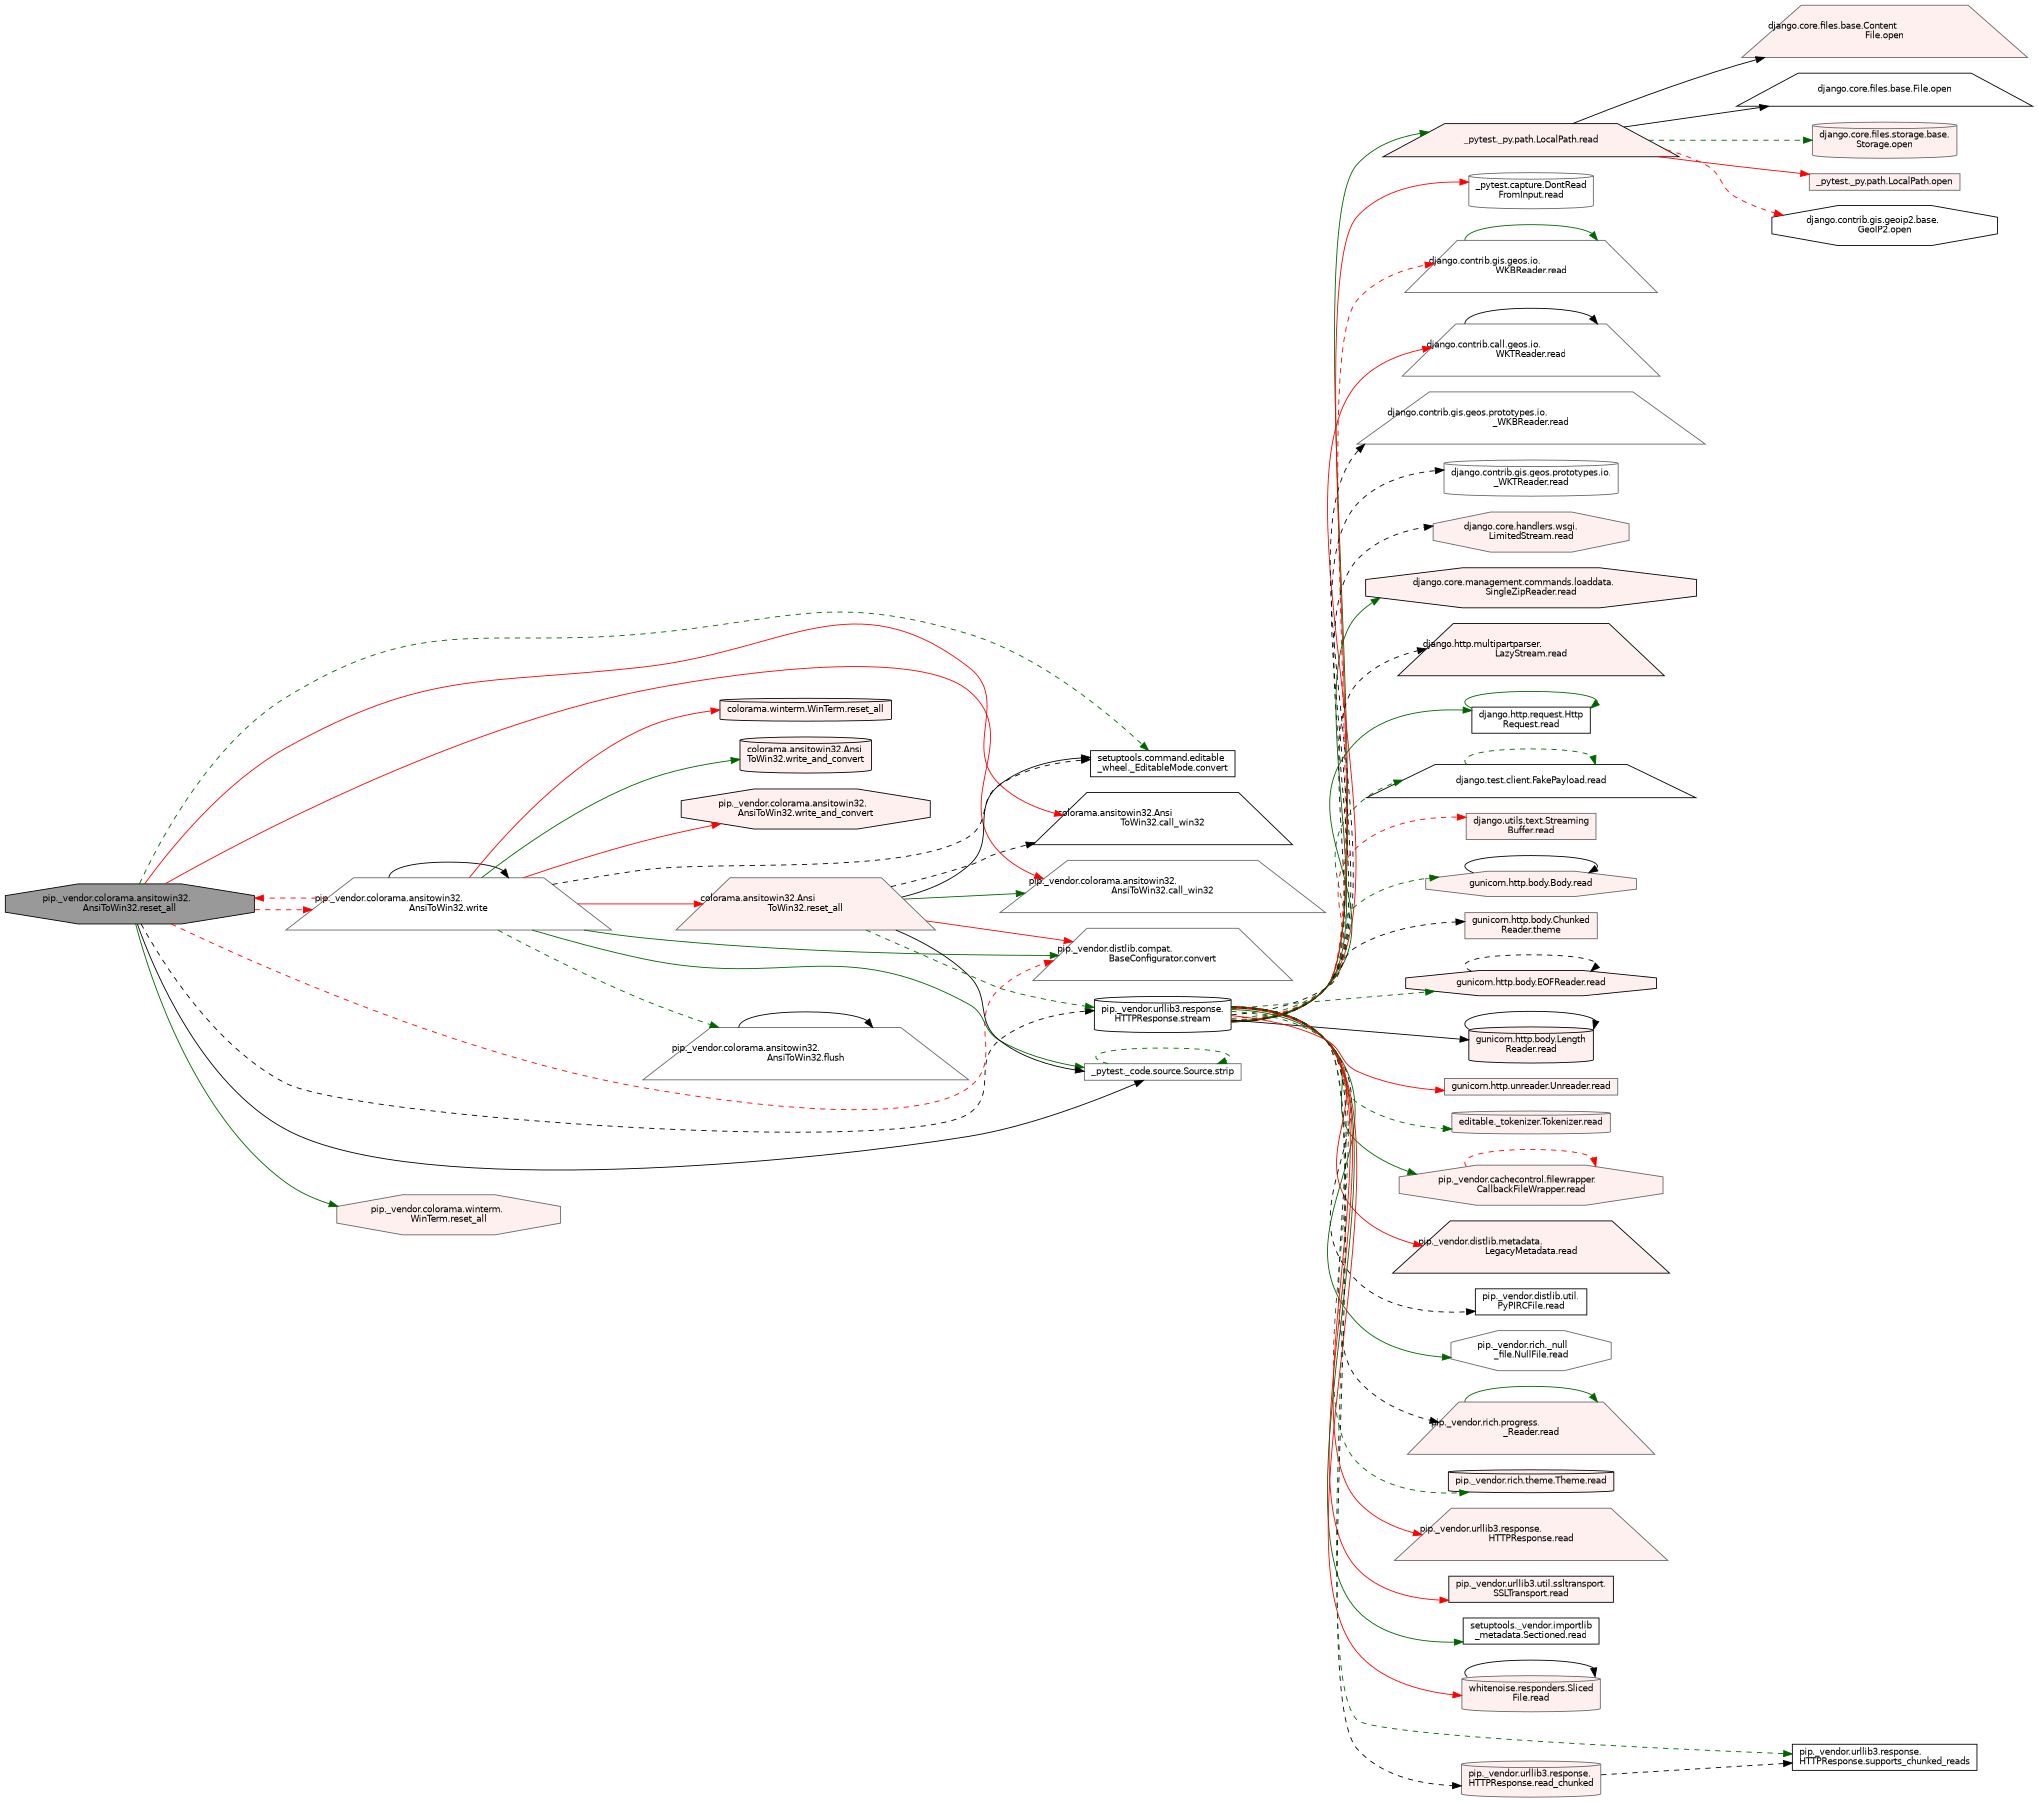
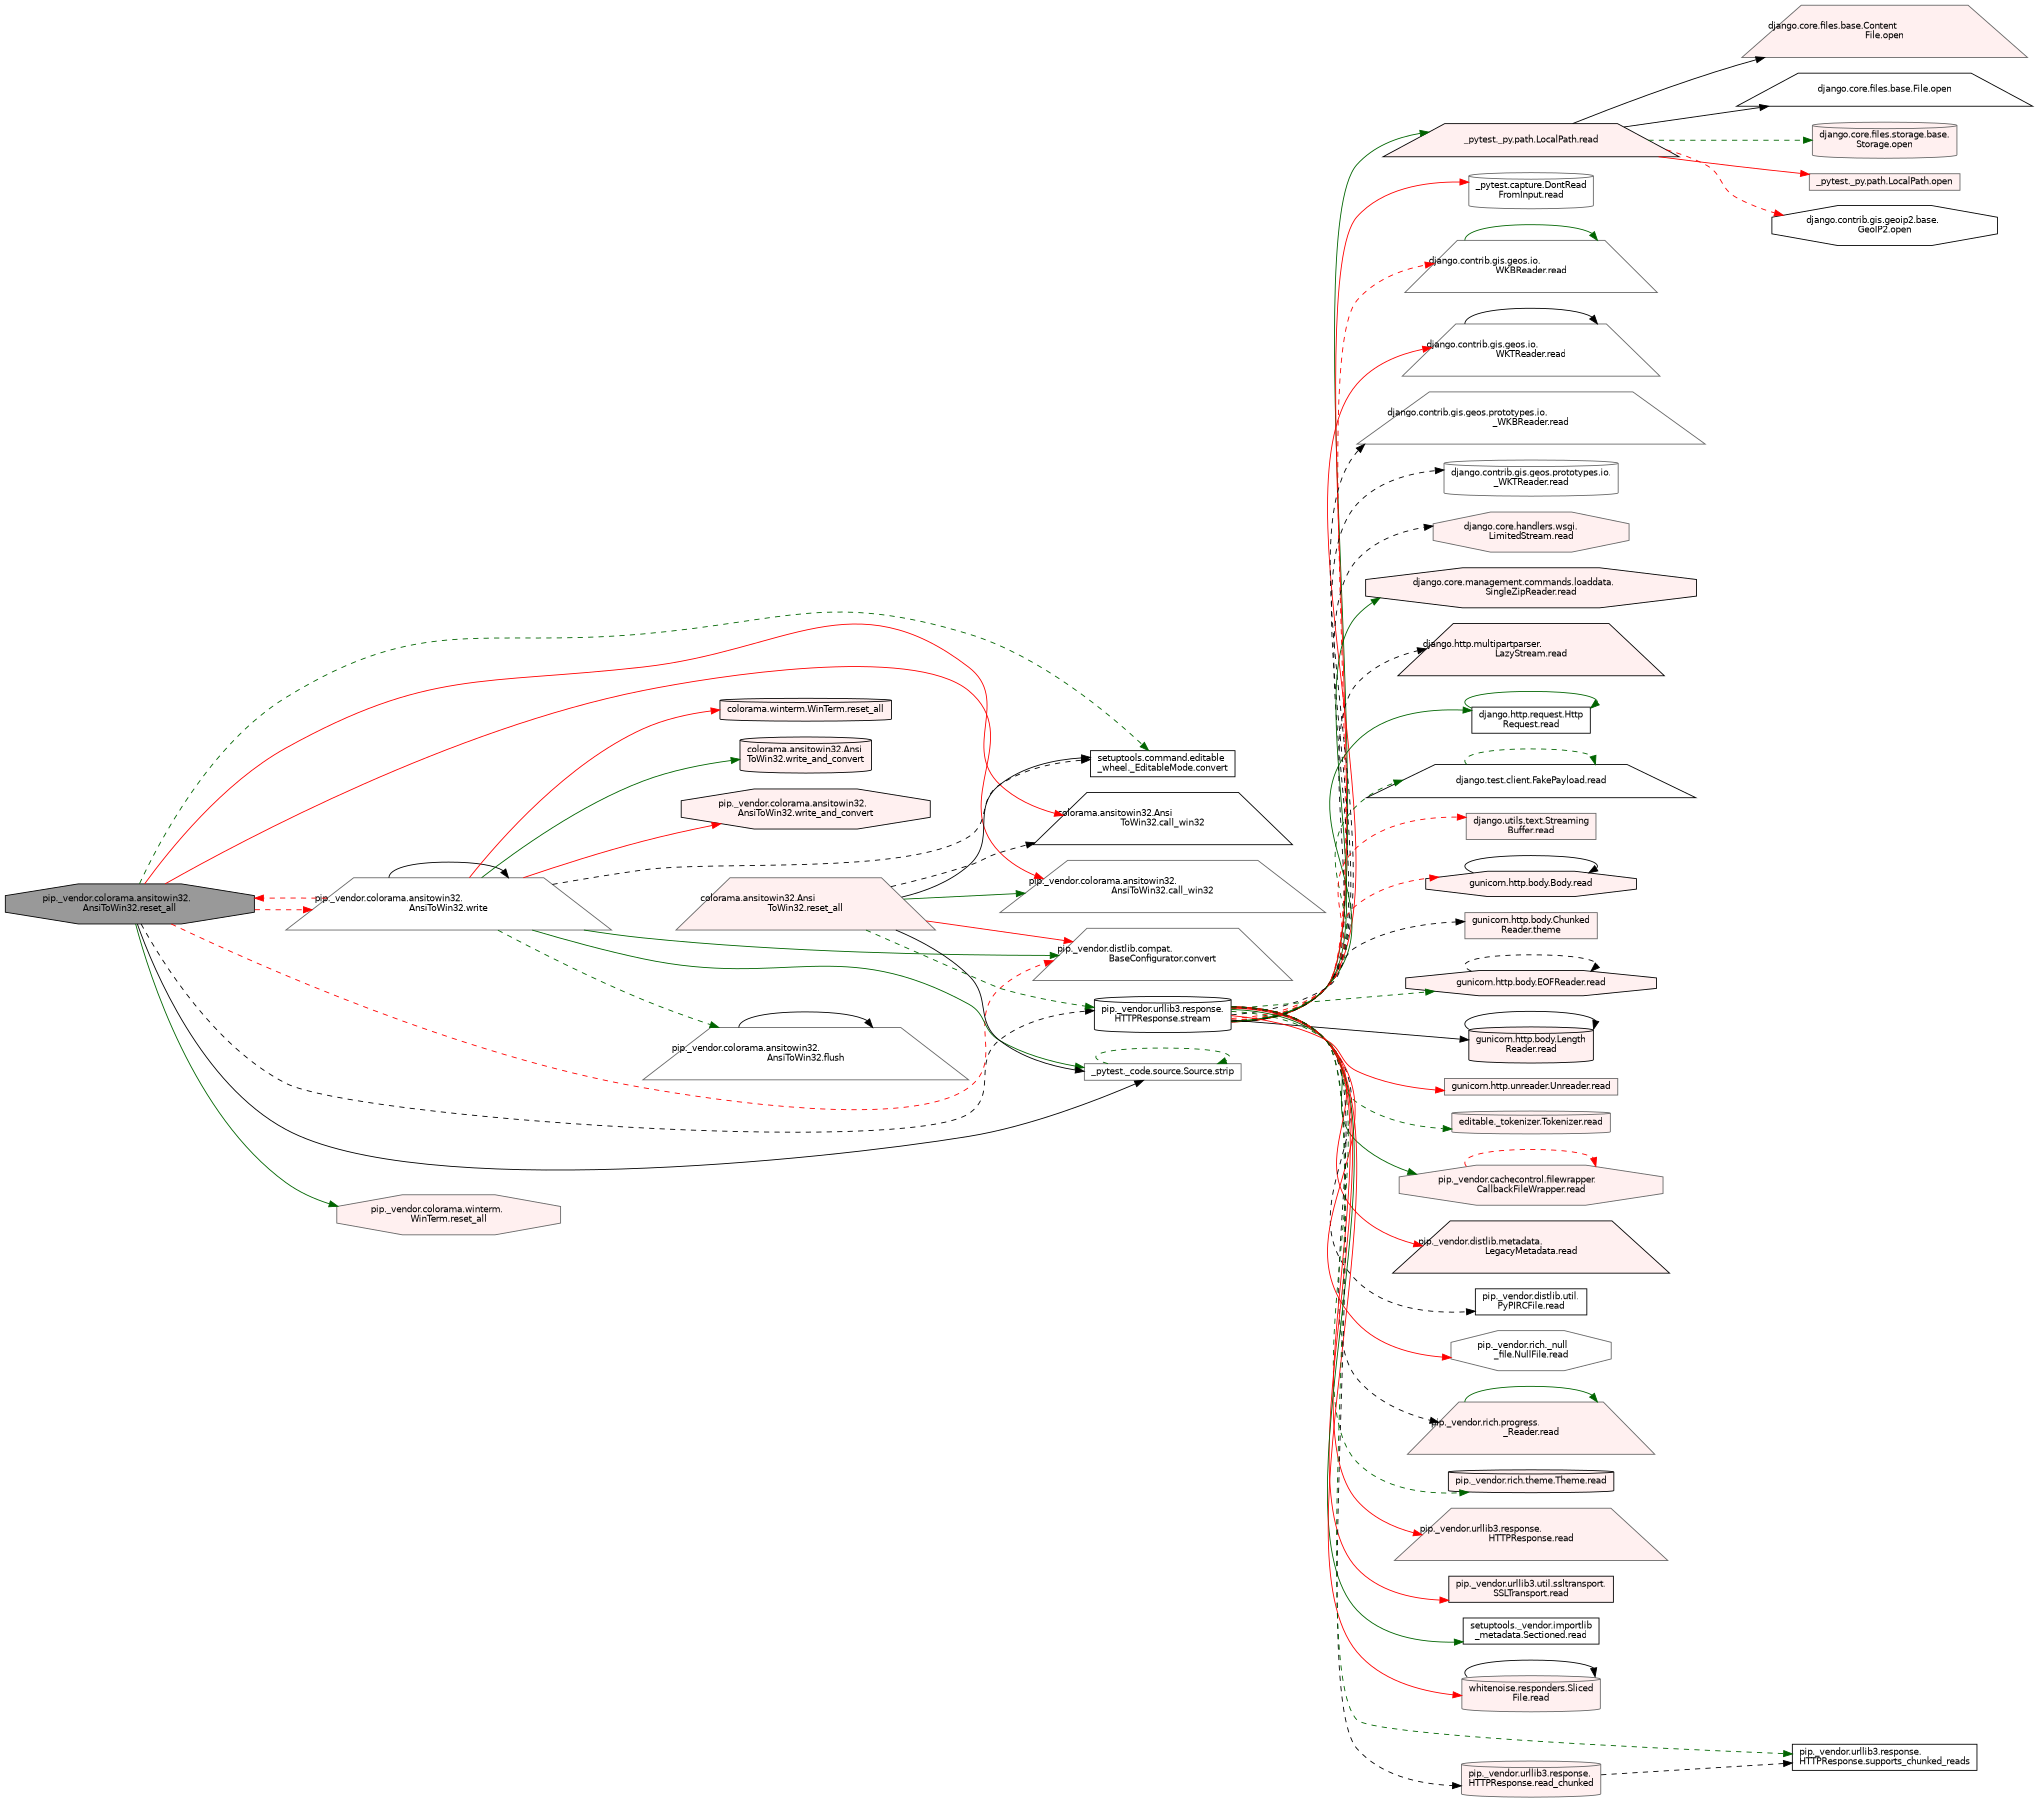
node "django.contrib.call.geos.io. WKTReader.read": label "django.contrib.call.geos.io. WKTReader.read" -> "django.contrib.gis.geos.io. WKTReader.read"
node "gunicorn.http.body.Body.read": color gray40 -> black
edge "pip._vendor.urllib3.response. HTTPResponse.stream" -> "gunicorn.http.body.Body.read": color darkgreen -> red
edge "pip._vendor.colorama.ansitowin32. AnsiToWin32.write" -> "colorama.ansitowin32.Ansi ToWin32.reset_all": removed
edge "pip._vendor.urllib3.response. HTTPResponse.stream" -> "pip._vendor.rich._null _file.NullFile.read": color darkgreen -> red
